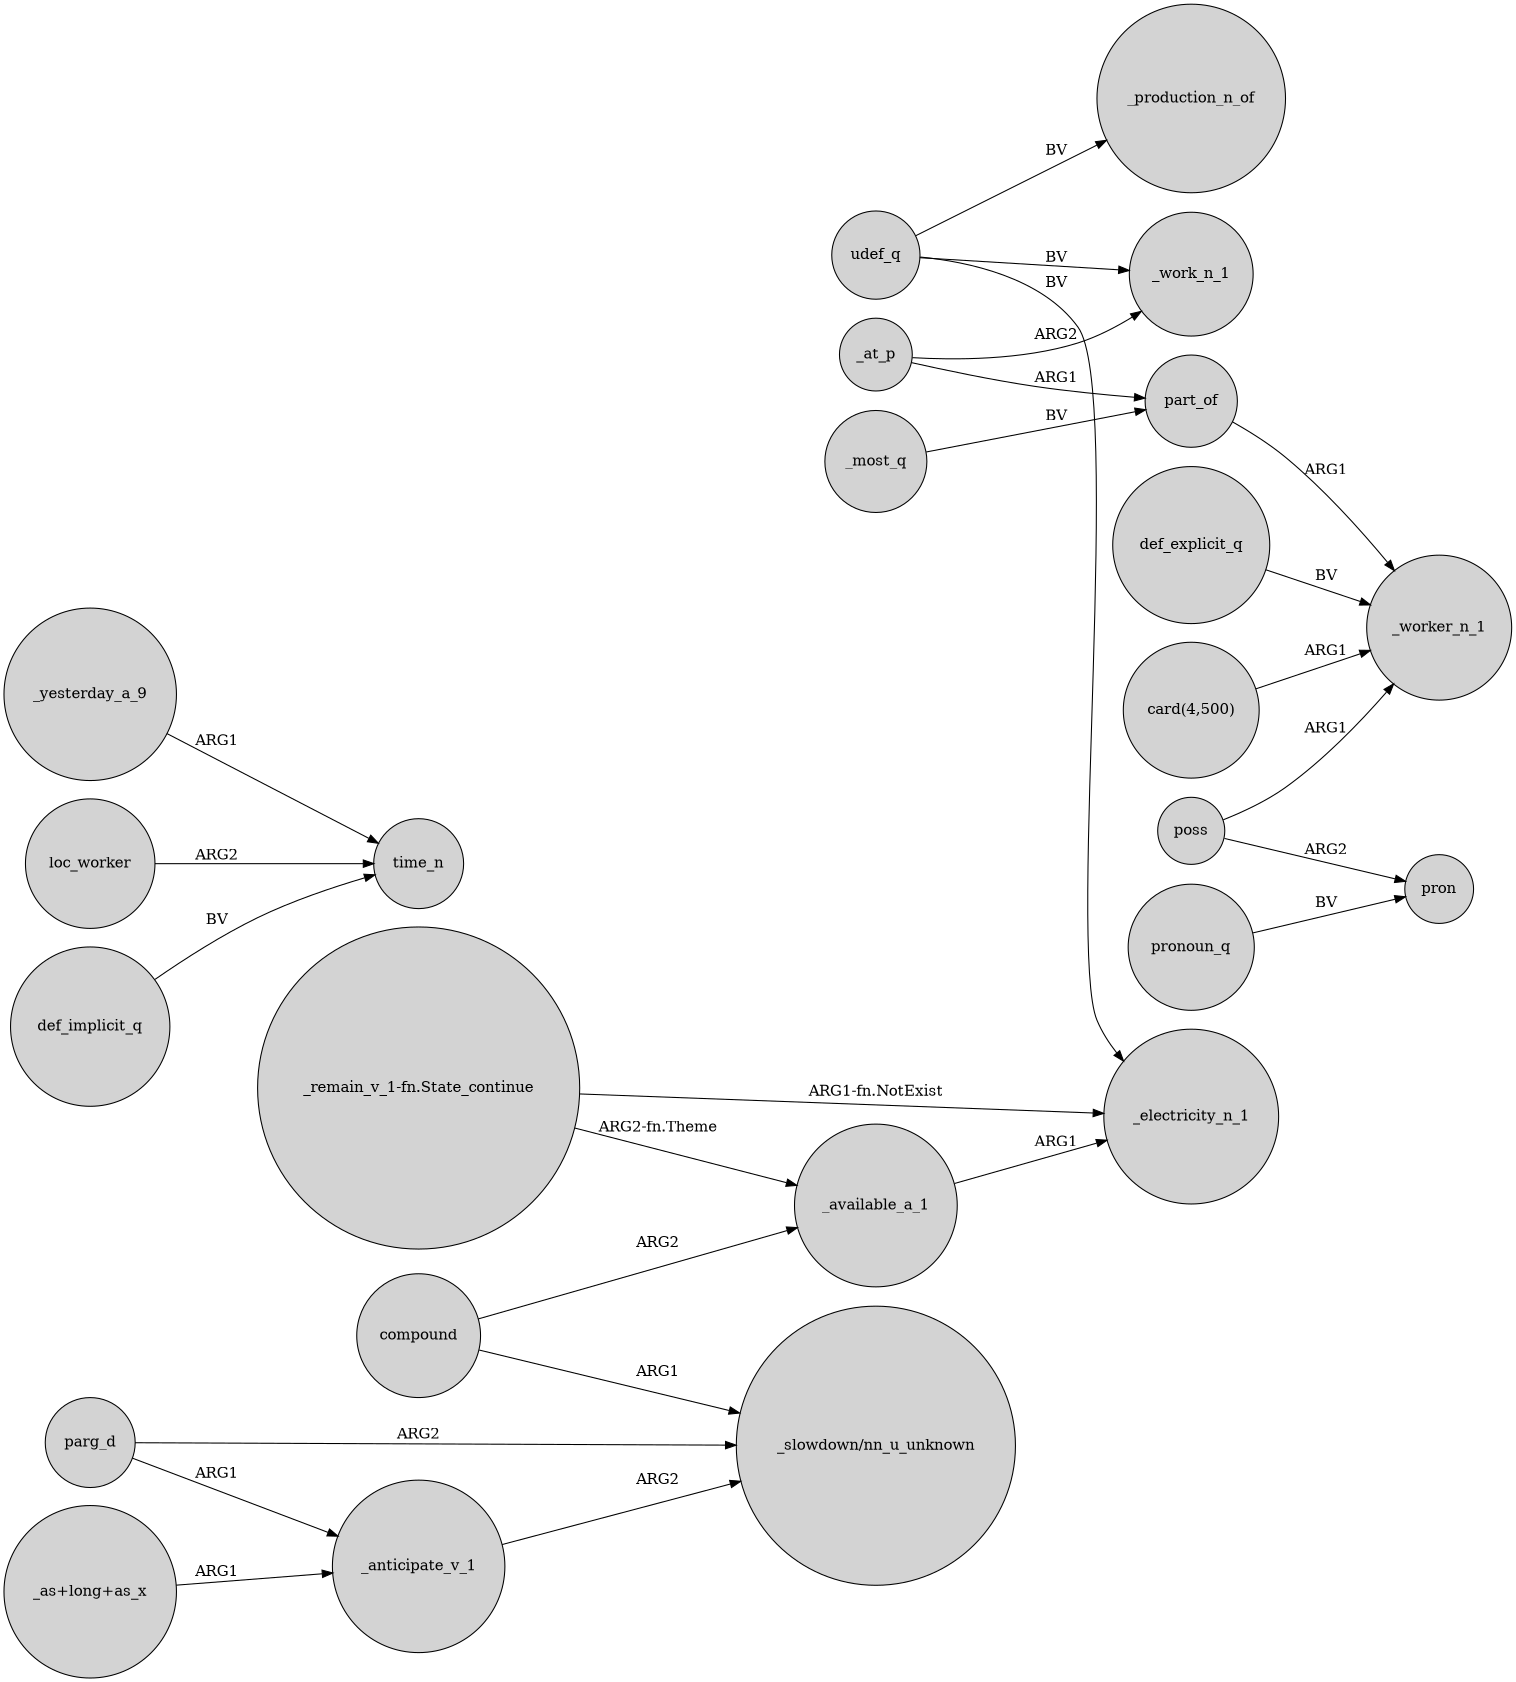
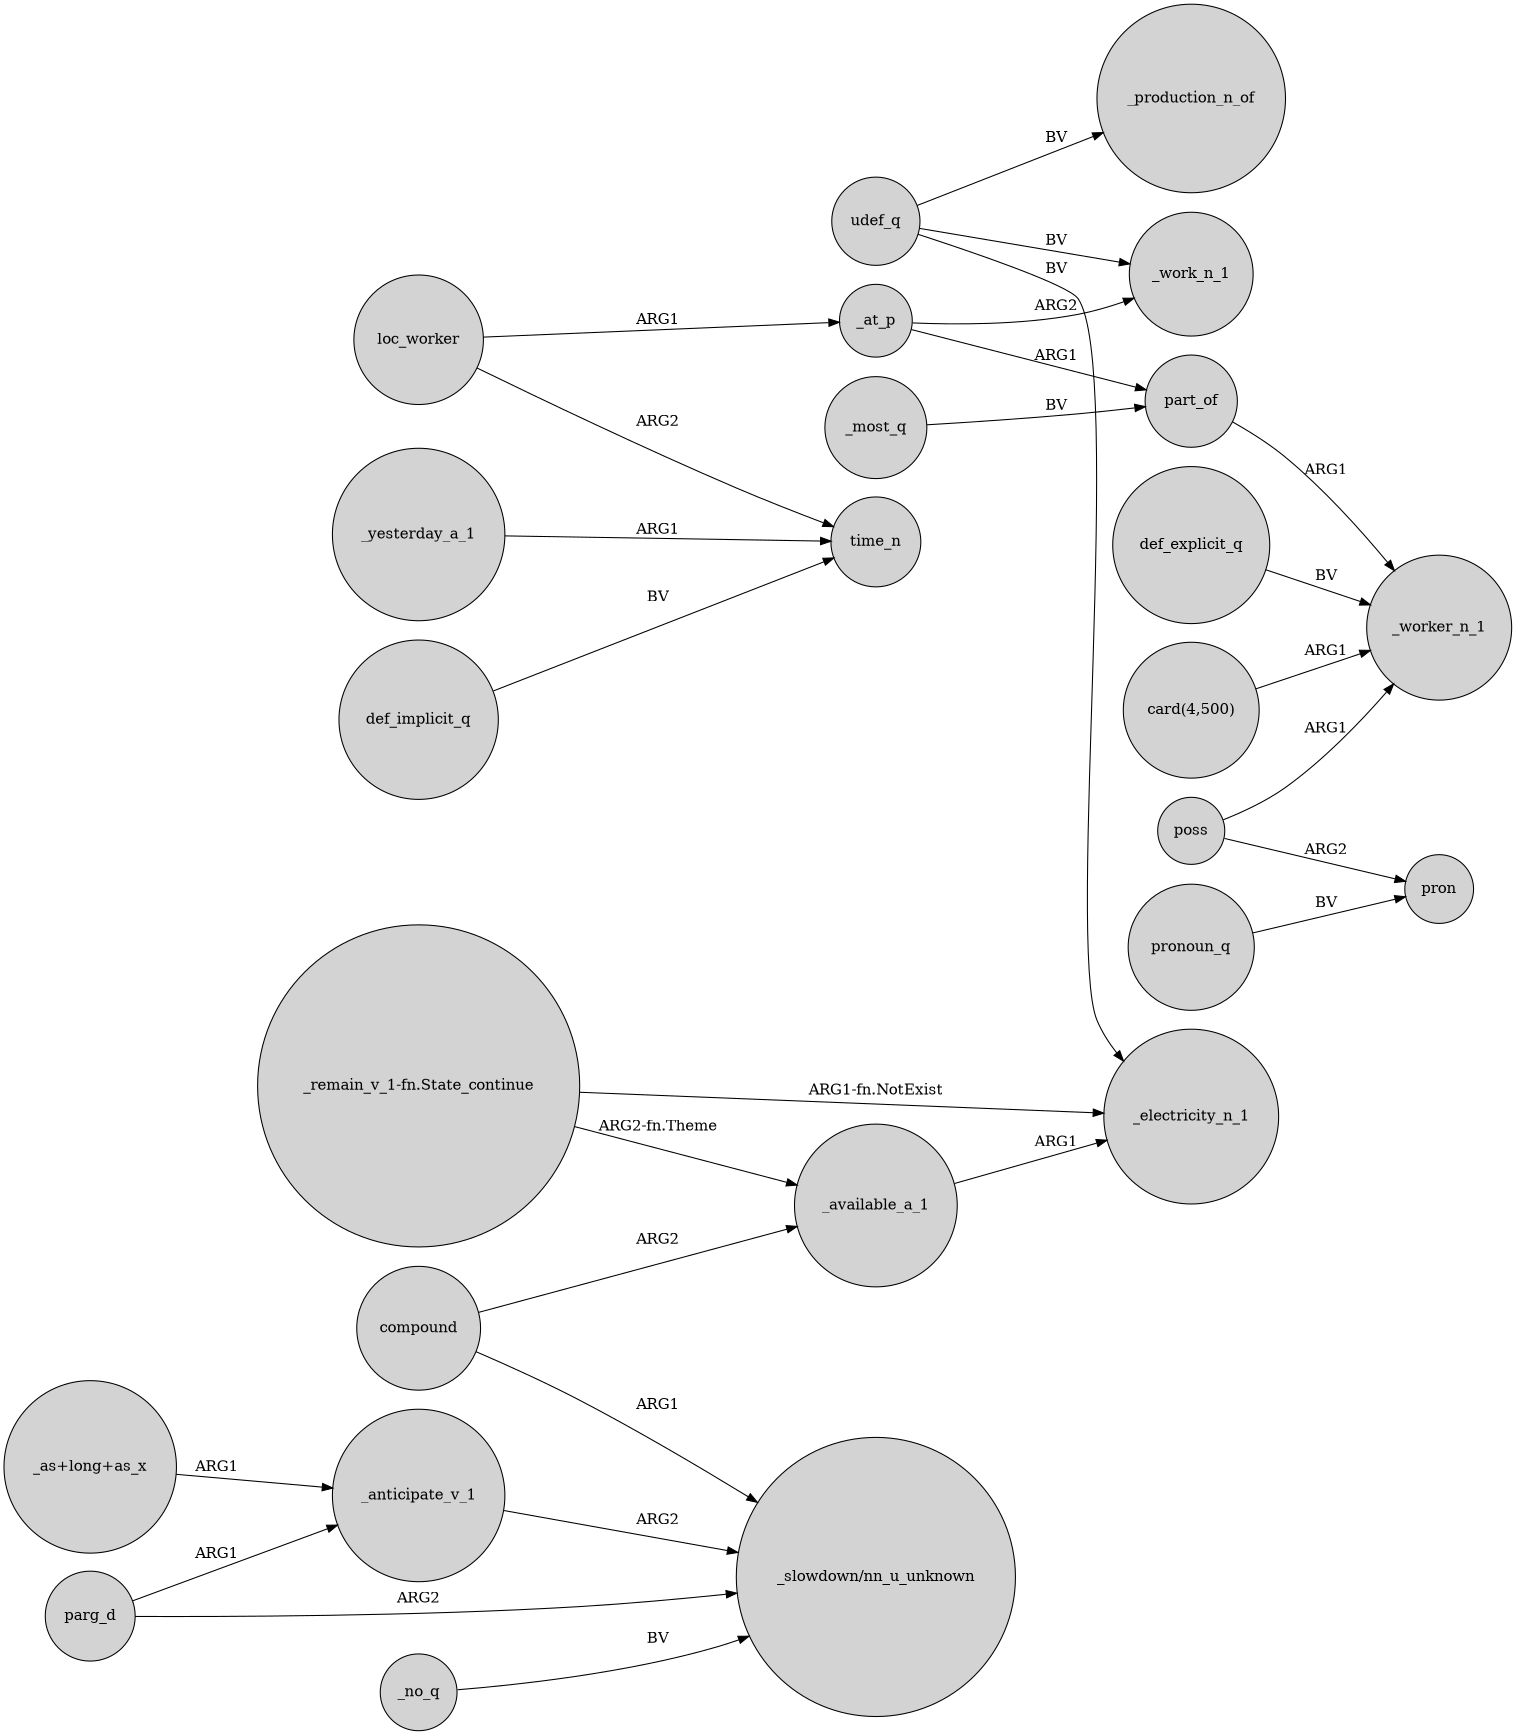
edge "loc_worker" -> "_at_p": added, label "ARG1"
node "_yesterday_a_9": label "_yesterday_a_9" -> "_yesterday_a_1"
node "_no_q": added
